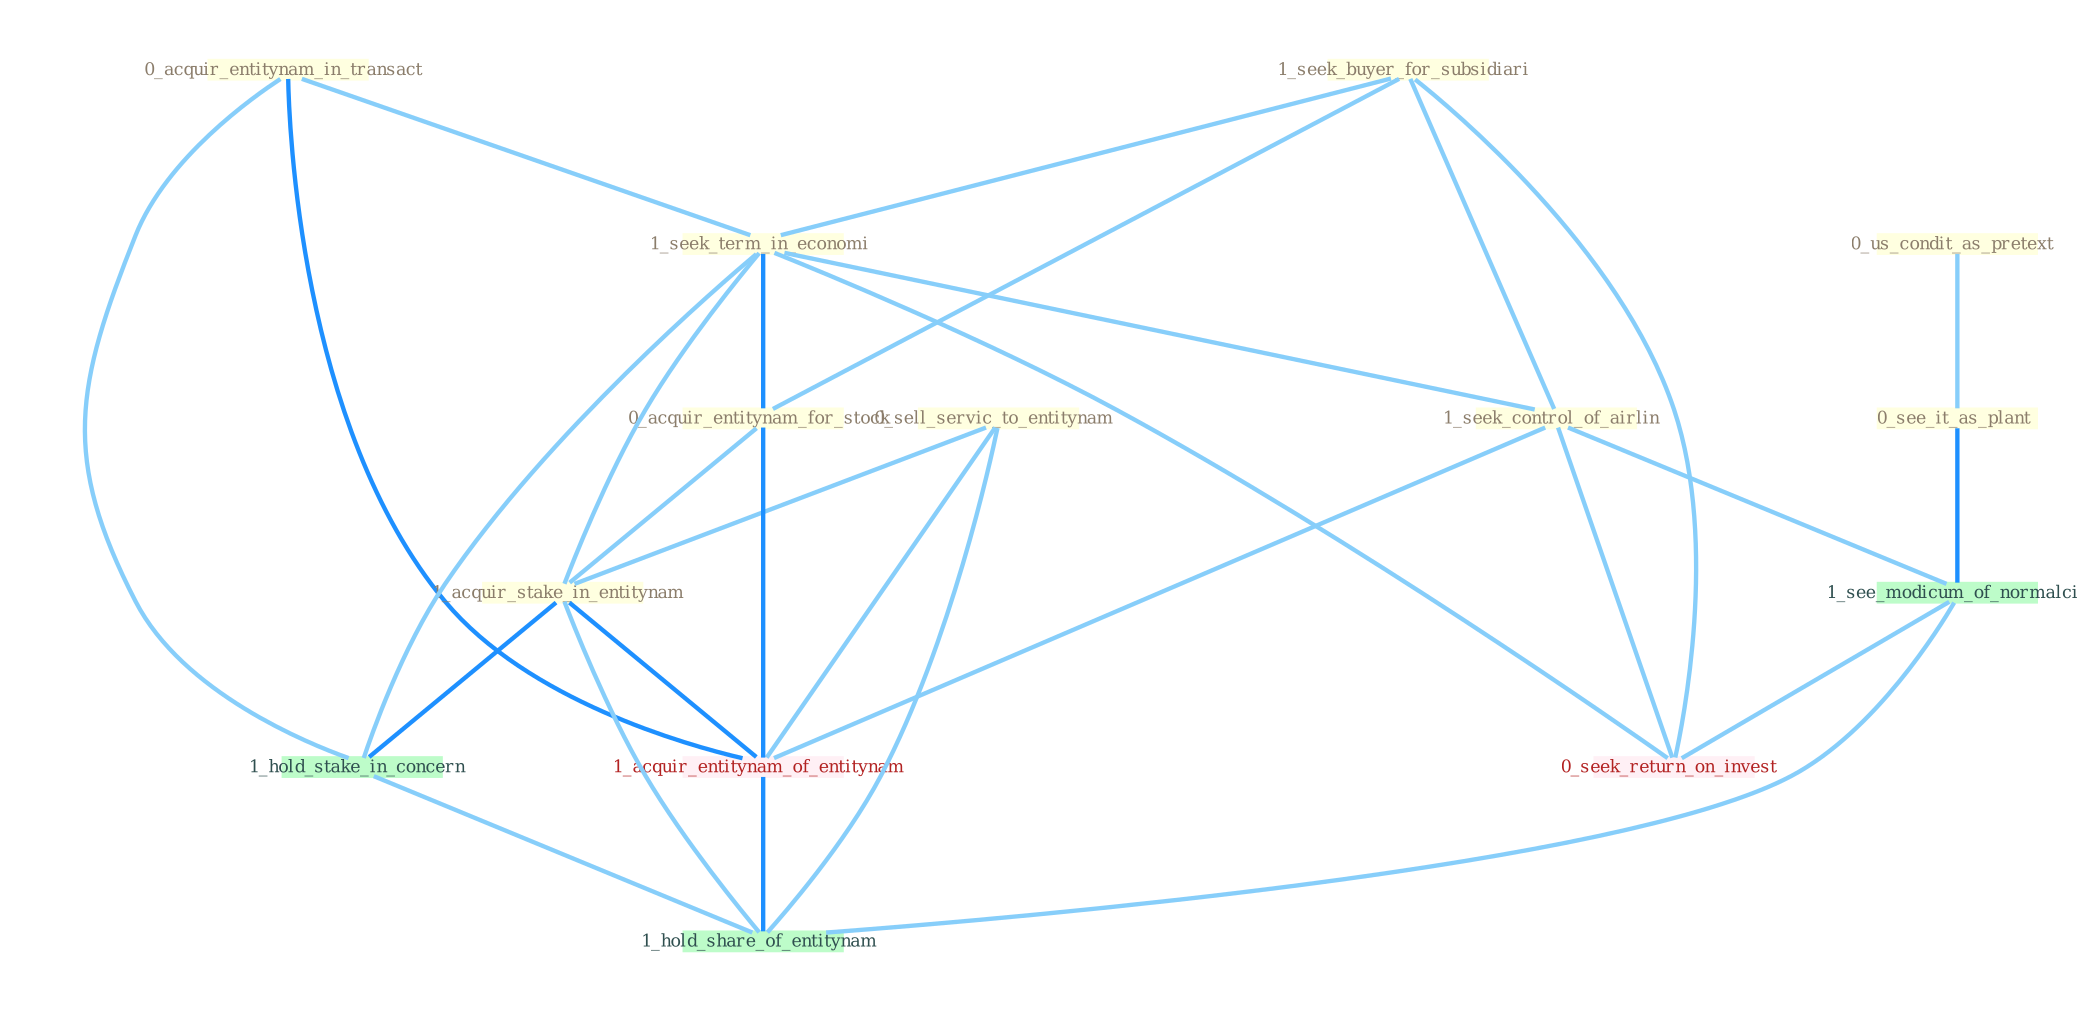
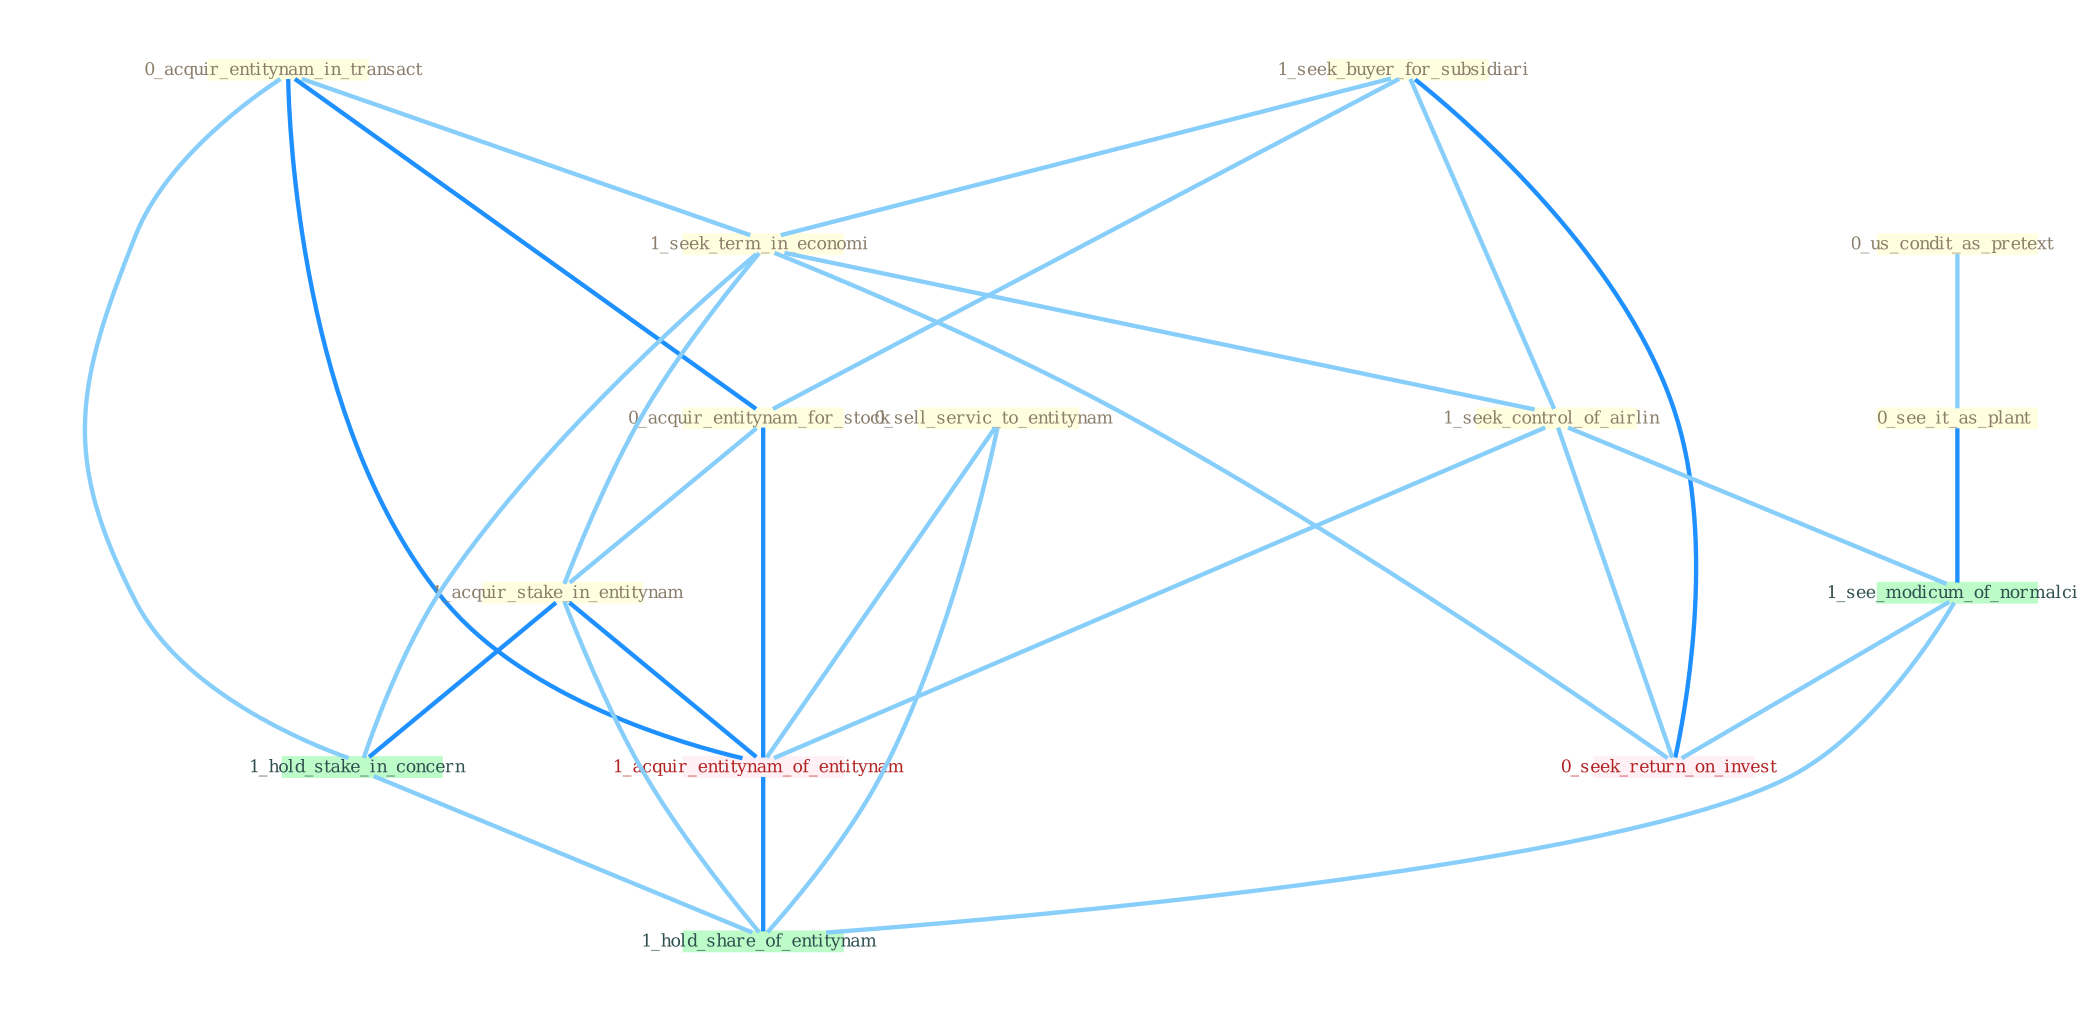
edge "1_seek_term_in_economi" -- "0_acquir_entitynam_for_stock": now "0_acquir_entitynam_in_transact" -- "0_acquir_entitynam_for_stock"
edge "1_seek_buyer_for_subsidiari" -- "0_seek_return_on_invest": color #87cefa -> #1e90ff
edge "0_sell_servic_to_entitynam" -- "1_acquir_stake_in_entitynam": removed
